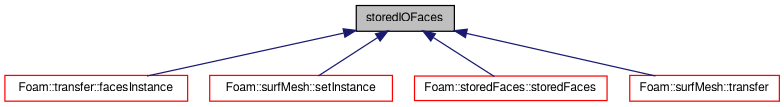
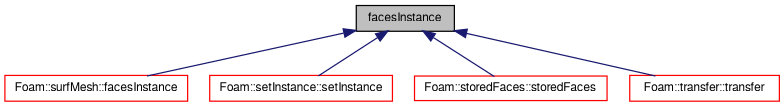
node "storedIOFaces": label "storedIOFaces" -> "facesInstance"
node "Foam::transfer::facesInstance": label "Foam::transfer::facesInstance" -> "Foam::surfMesh::facesInstance"
node "Foam::surfMesh::setInstance": label "Foam::surfMesh::setInstance" -> "Foam::setInstance::setInstance"
node "Foam::surfMesh::transfer": label "Foam::surfMesh::transfer" -> "Foam::transfer::transfer"
